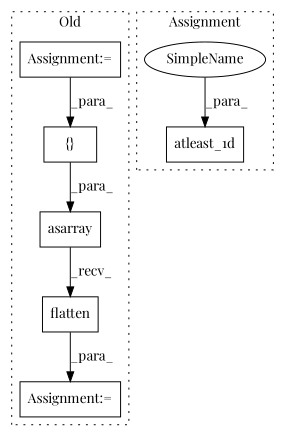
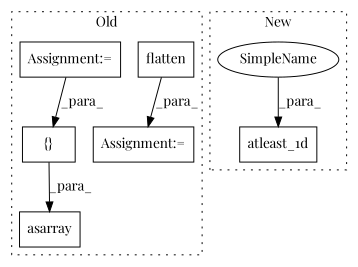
cluster "Assignment": label "Assignment" -> "New"
edge "asarray" -> "flatten": removed, label "_recv_"
